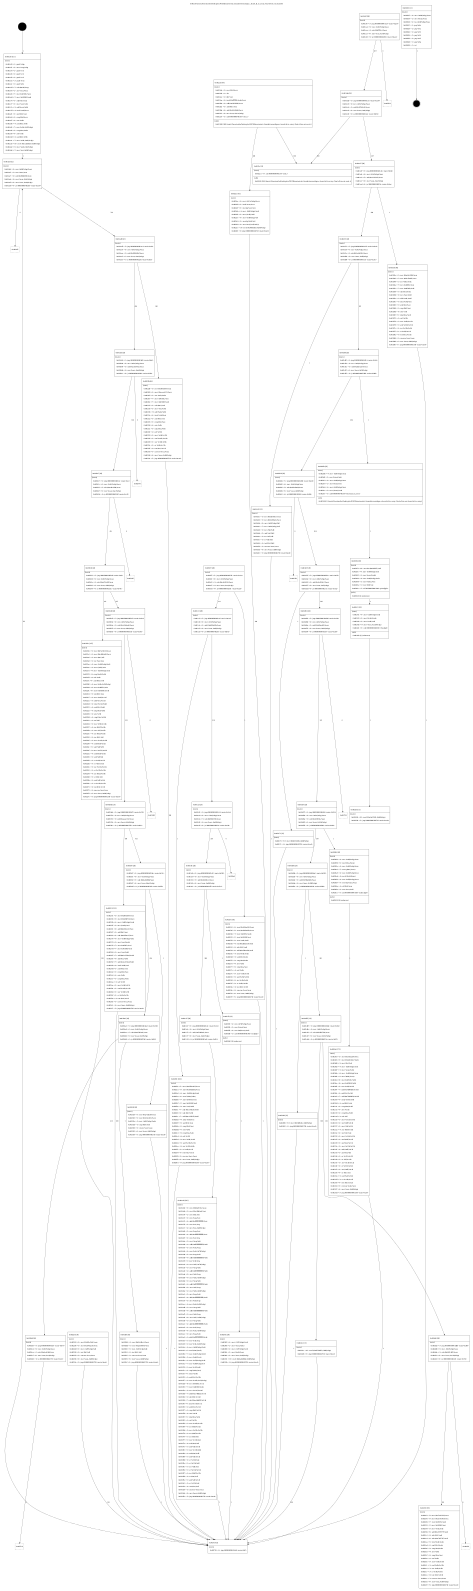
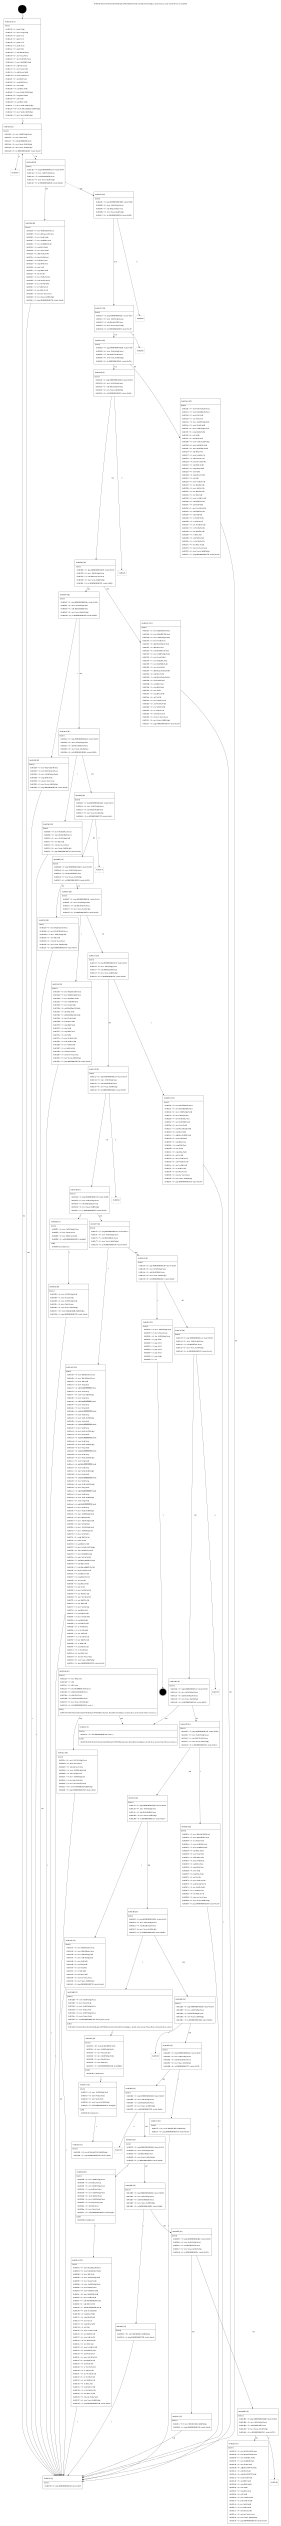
node "0x401bdb [28]": added
node "0x401c83 [28]": added
